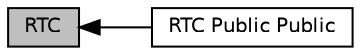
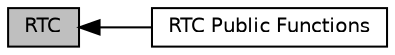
node "RTC Public Public": label "RTC Public Public" -> "RTC Public Functions"
